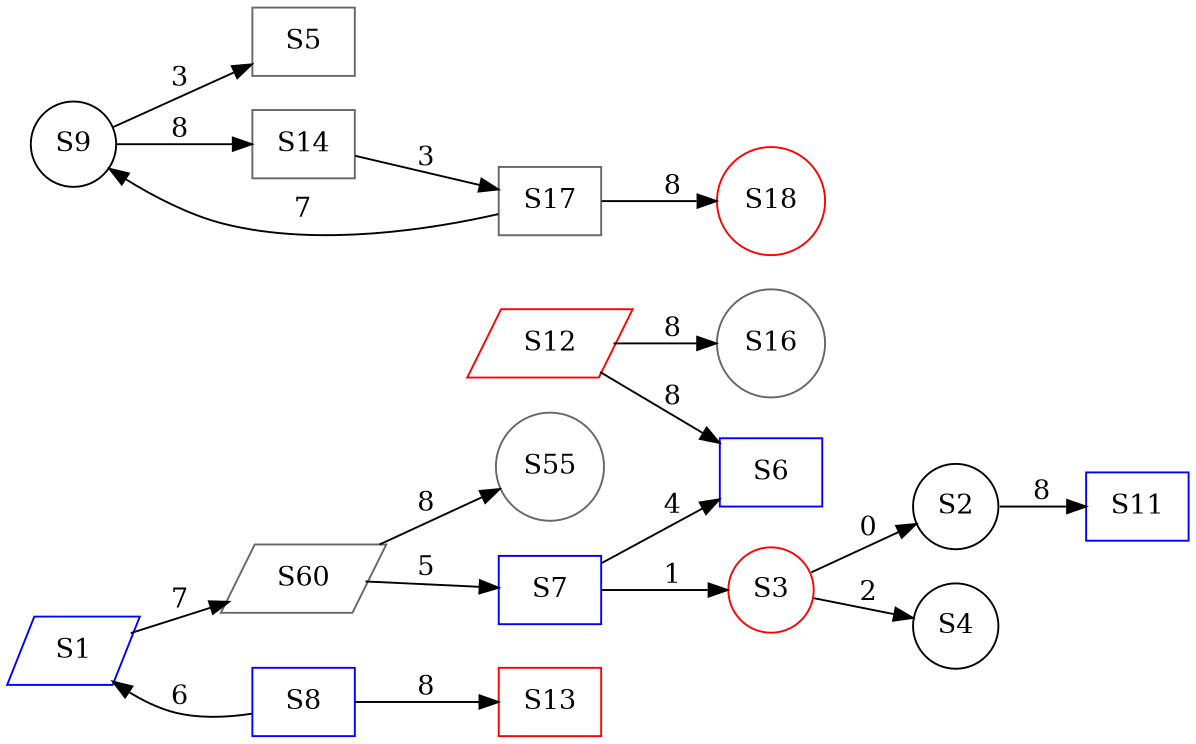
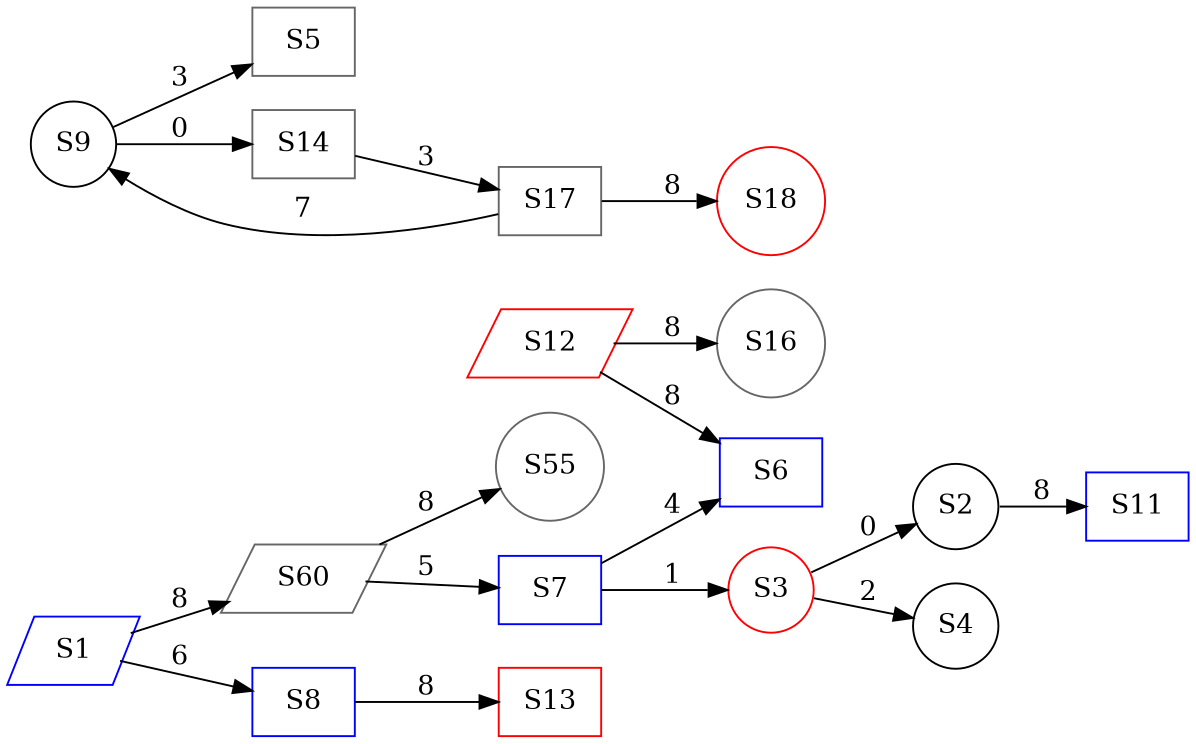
edge "S9" -> "S14": label "8" -> "0"
edge "S1" -> "S60": label "7" -> "8"
edge "S8" -> "S1": reversed
